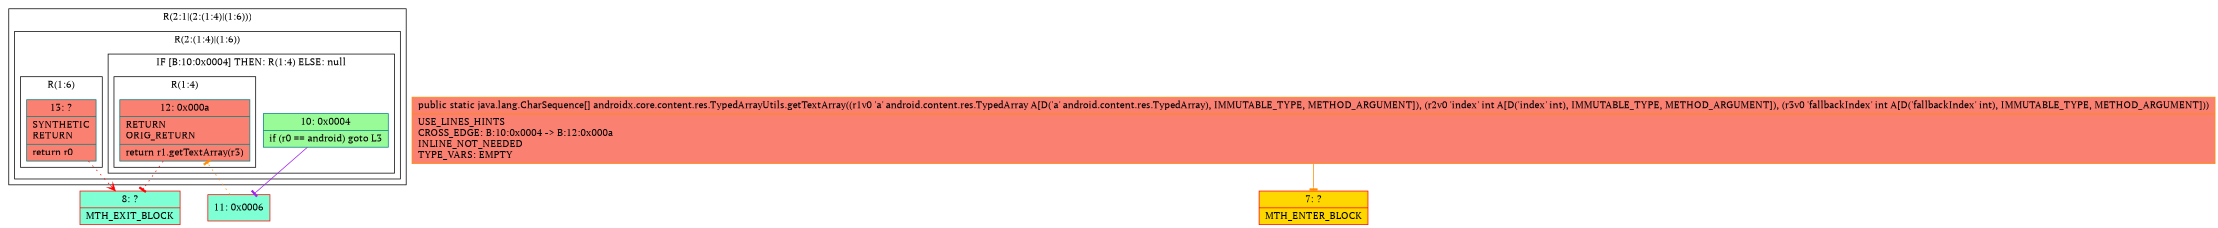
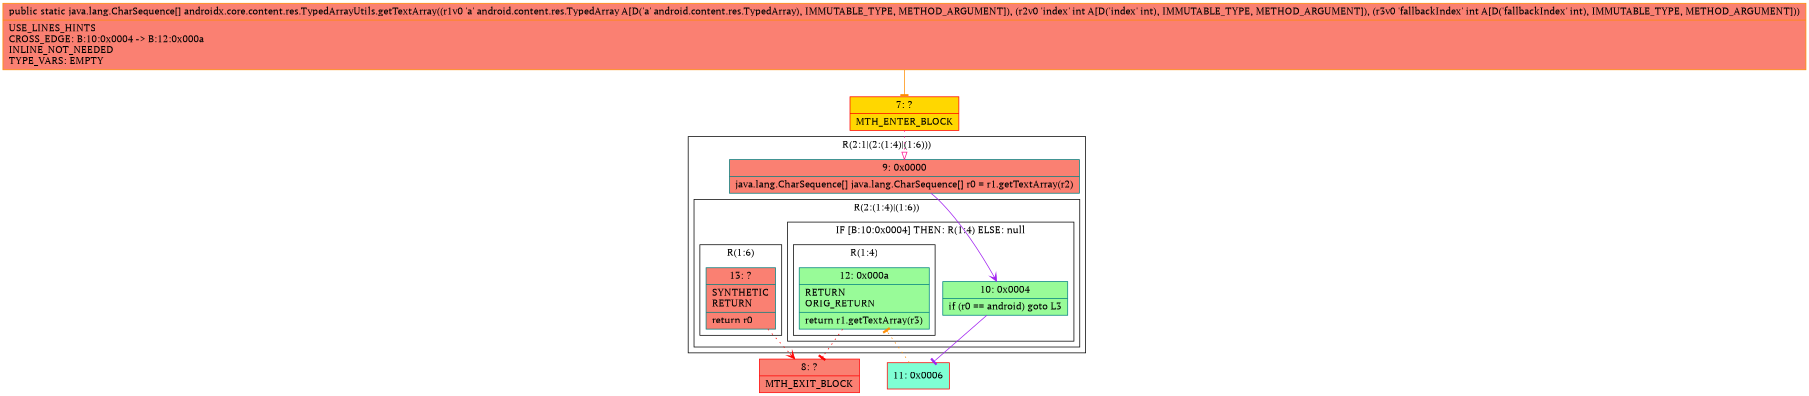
node "12: 0x000a": fillcolor salmon -> palegreen
node "9: 0x0000": added
node "8: ?": fillcolor aquamarine -> salmon
